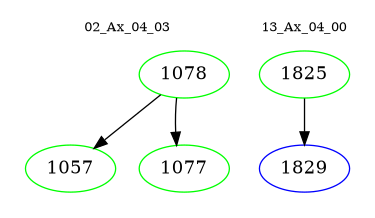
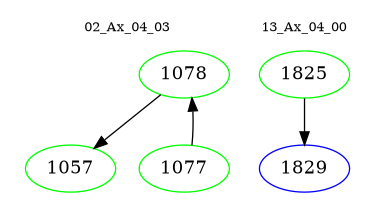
edge "1078" -> "1077": reversed
